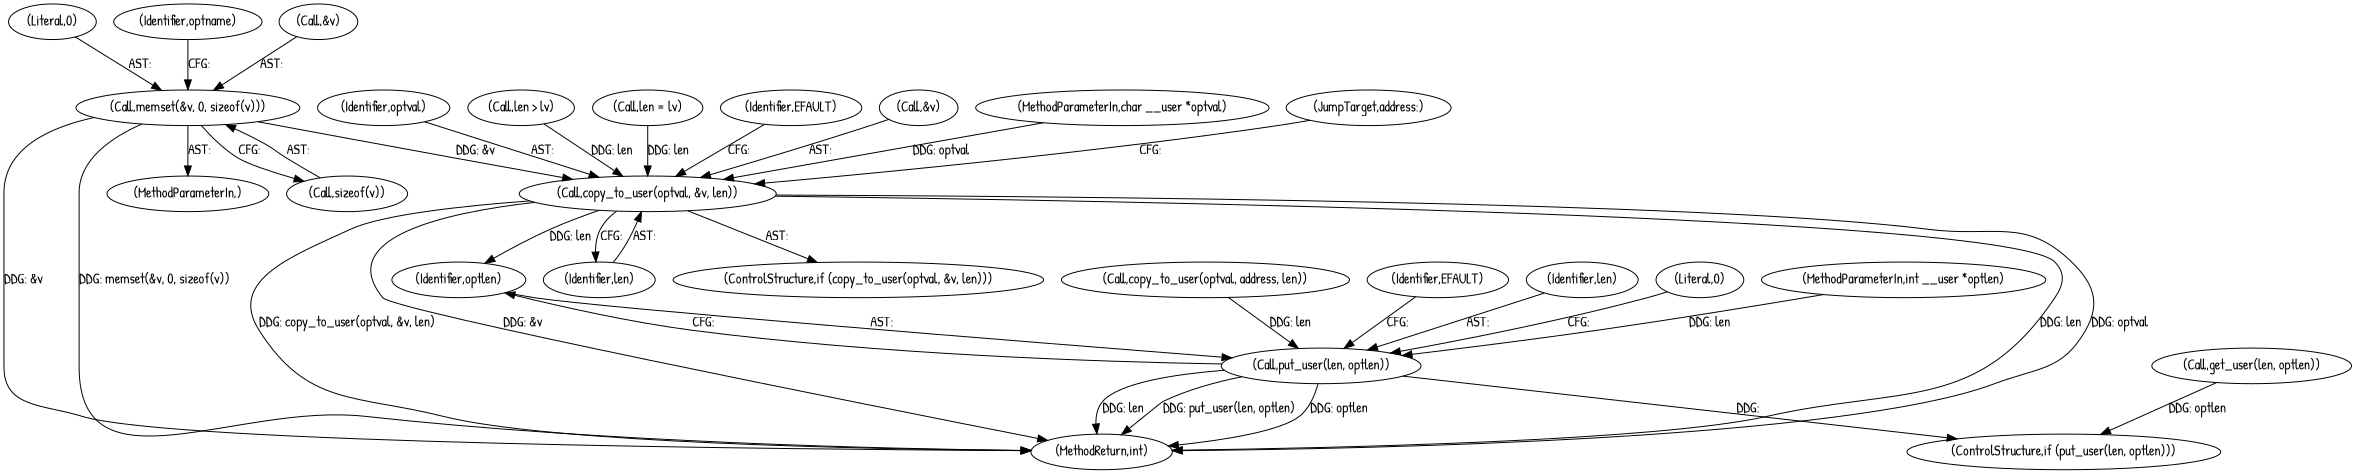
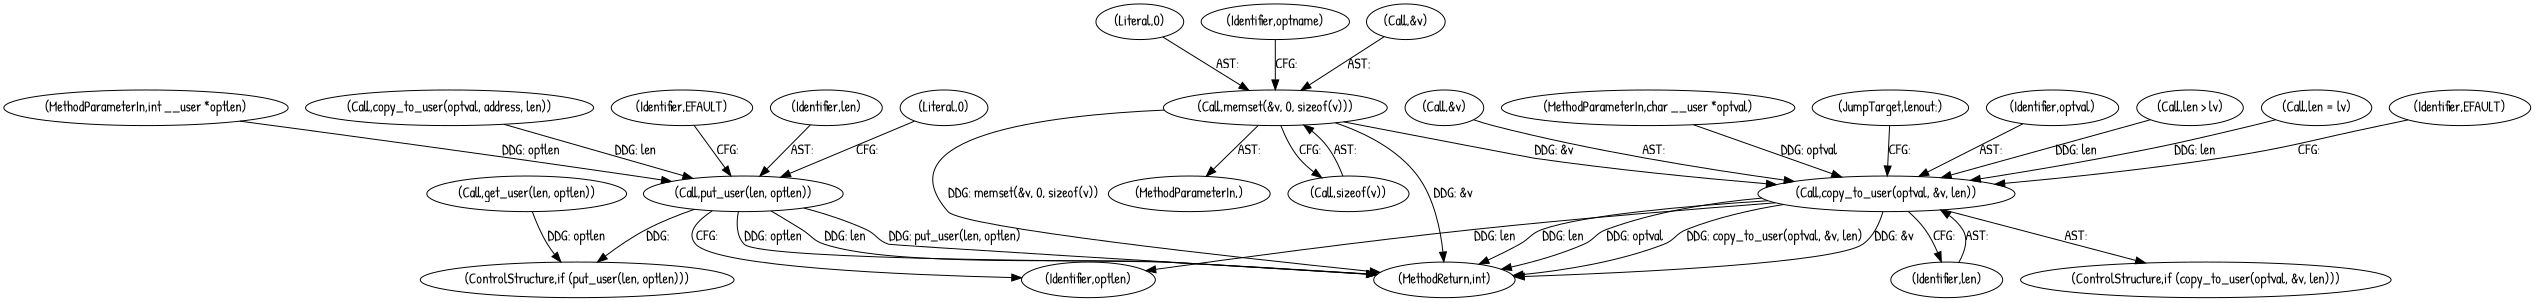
node "(JumpTarget,address:)": label "(JumpTarget,address:)" -> "(JumpTarget,lenout:)"
edge "(MethodParameterIn,int __user *optlen)" -> "(Call,put_user(len, optlen))": label "DDG: len" -> "DDG: optlen"
edge "(Identifier,optlen)" -> "(Call,put_user(len, optlen))": removed, label "AST:"
